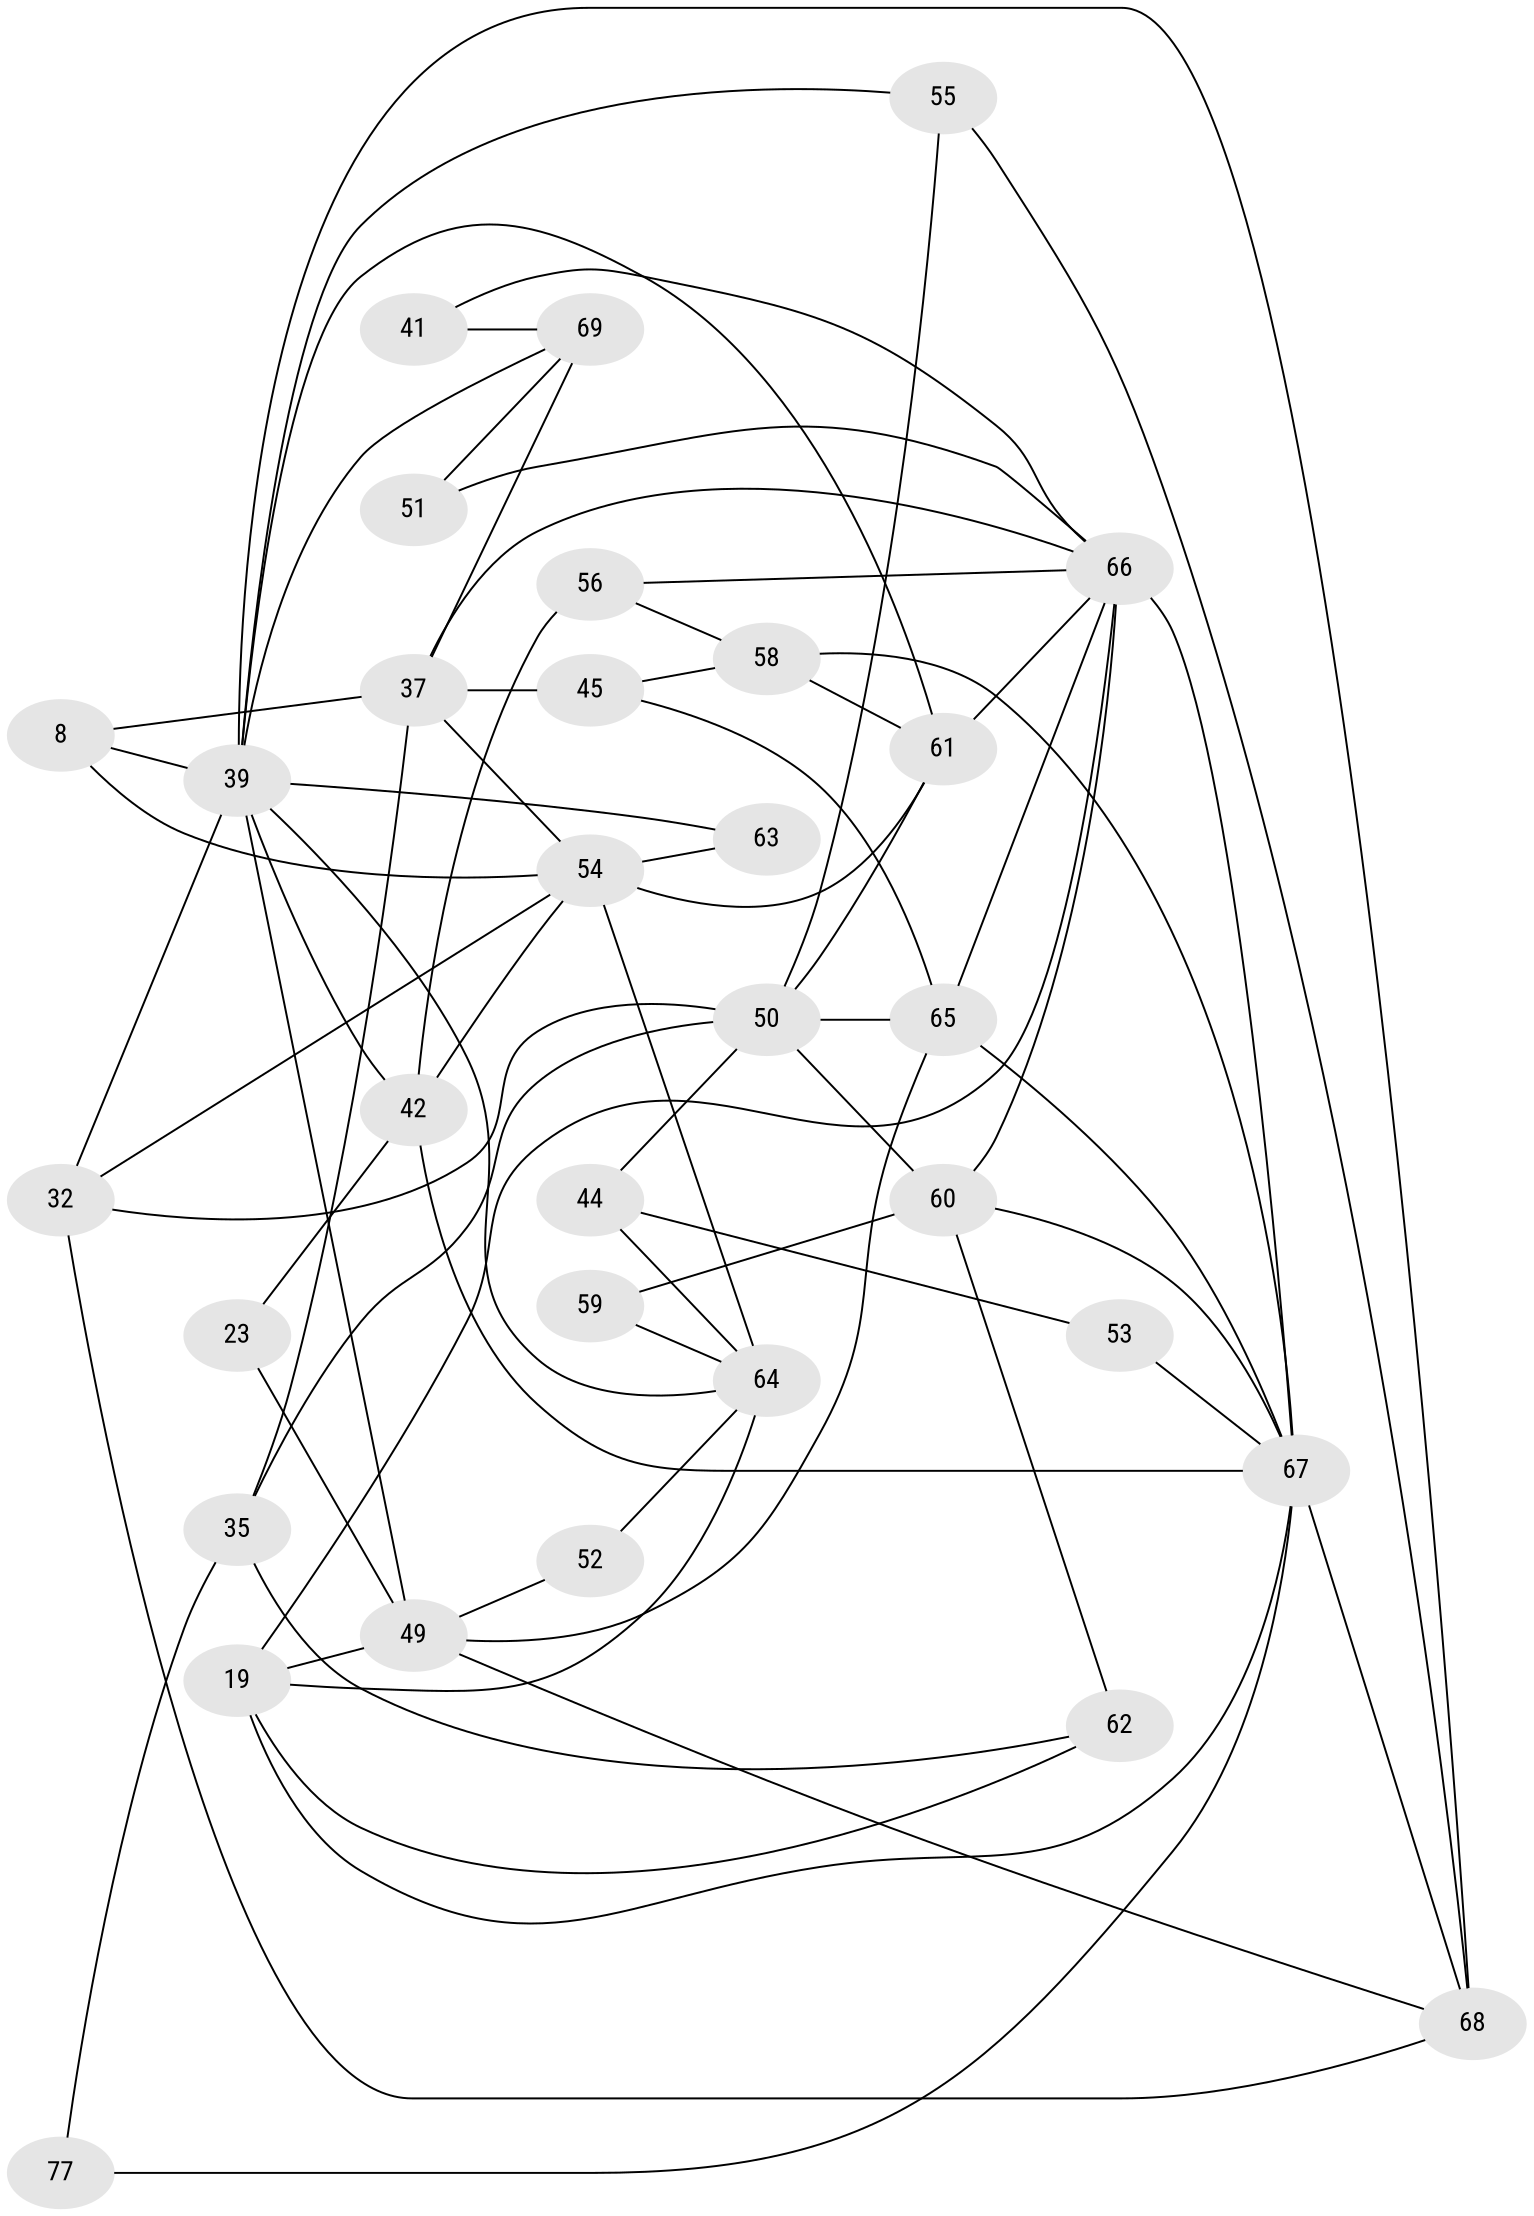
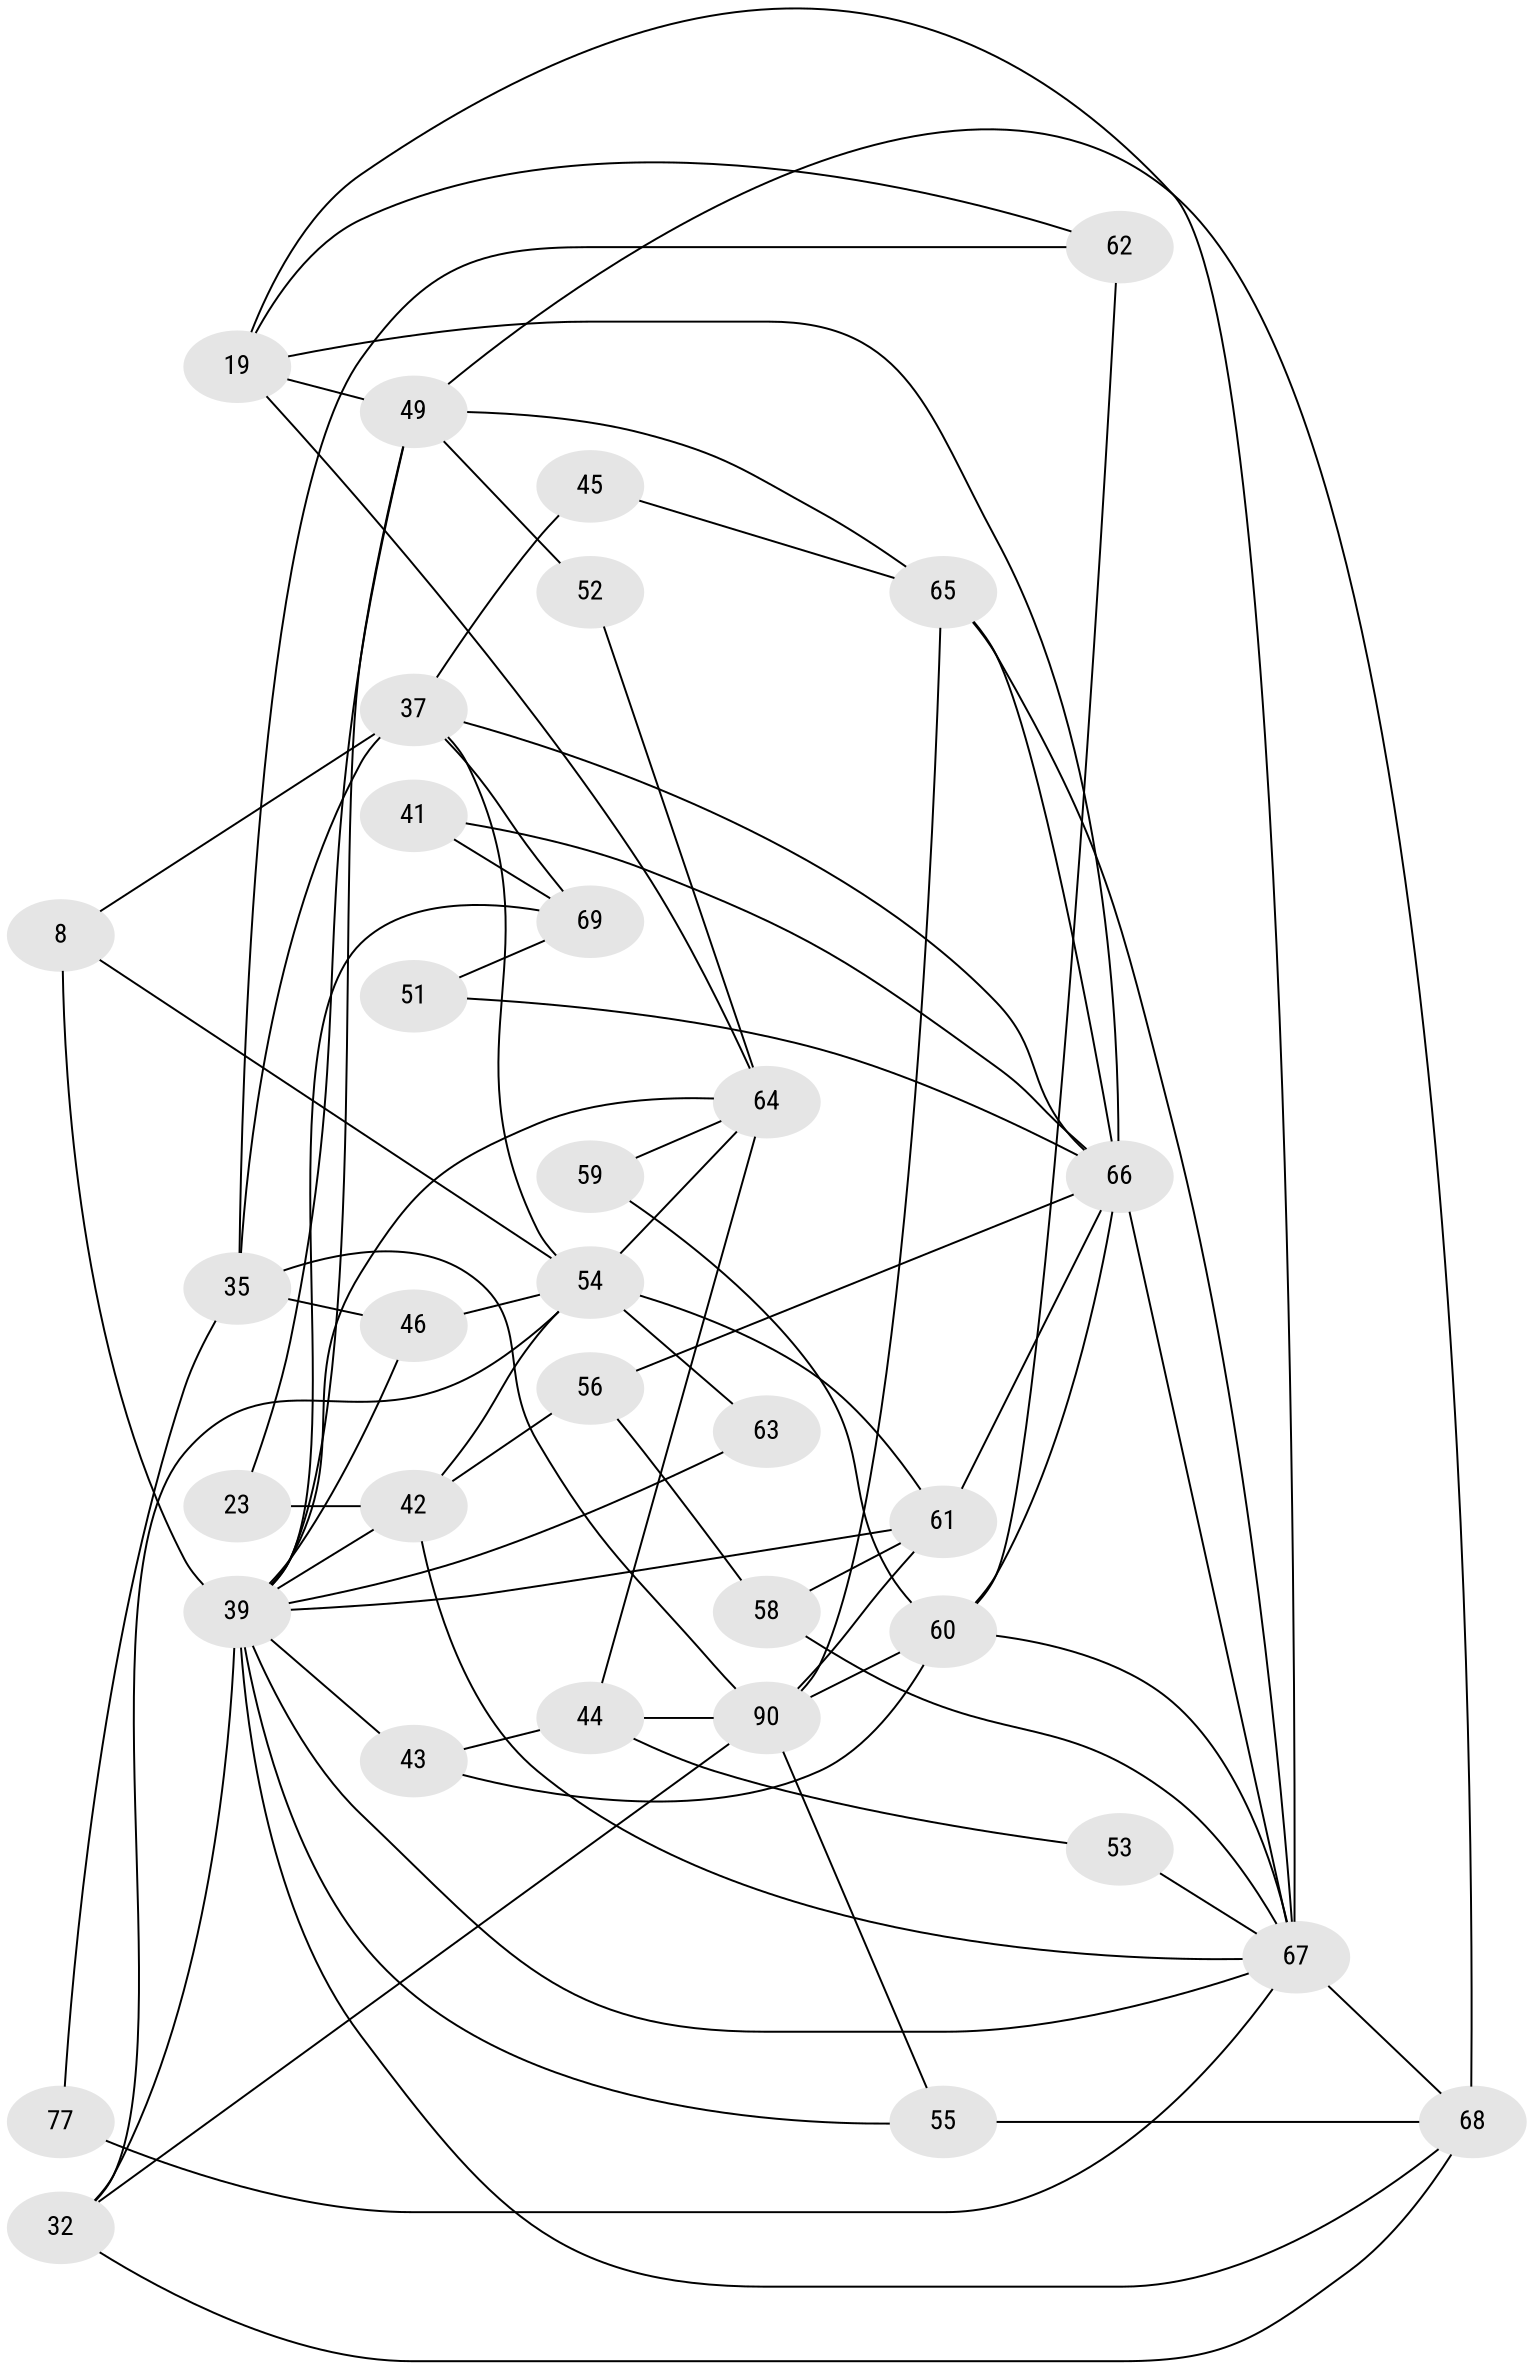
edge "58" -- "45": removed
node "50": label "50" -> "90"
node "46": added
node "43": added
edge "39" -- "67": added
